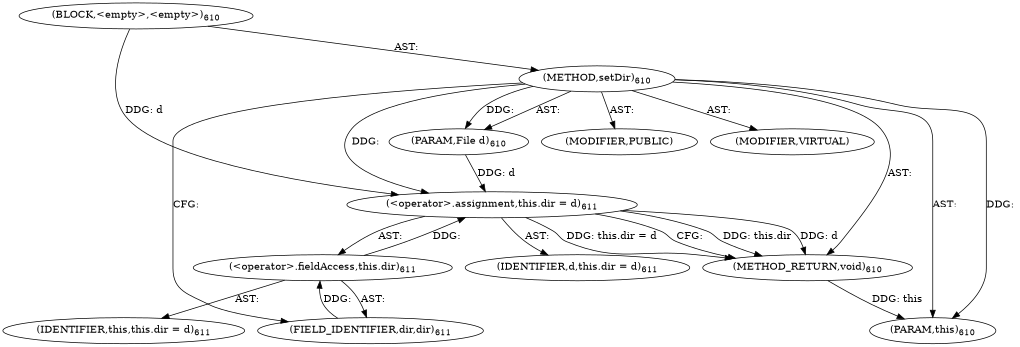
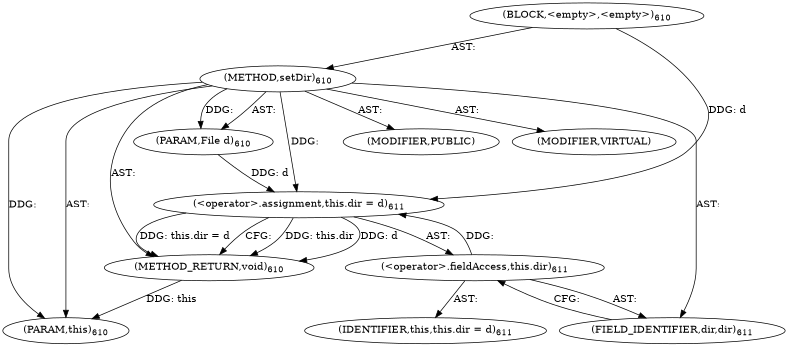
edge "(METHOD,setDir)" -> "(FIELD_IDENTIFIER,dir,dir)": label "CFG: " -> "AST: "
node "(IDENTIFIER,d,this.dir = d)": removed
edge "(FIELD_IDENTIFIER,dir,dir)" -> "(<operator>.fieldAccess,this.dir)": label "DDG: " -> "CFG: "
